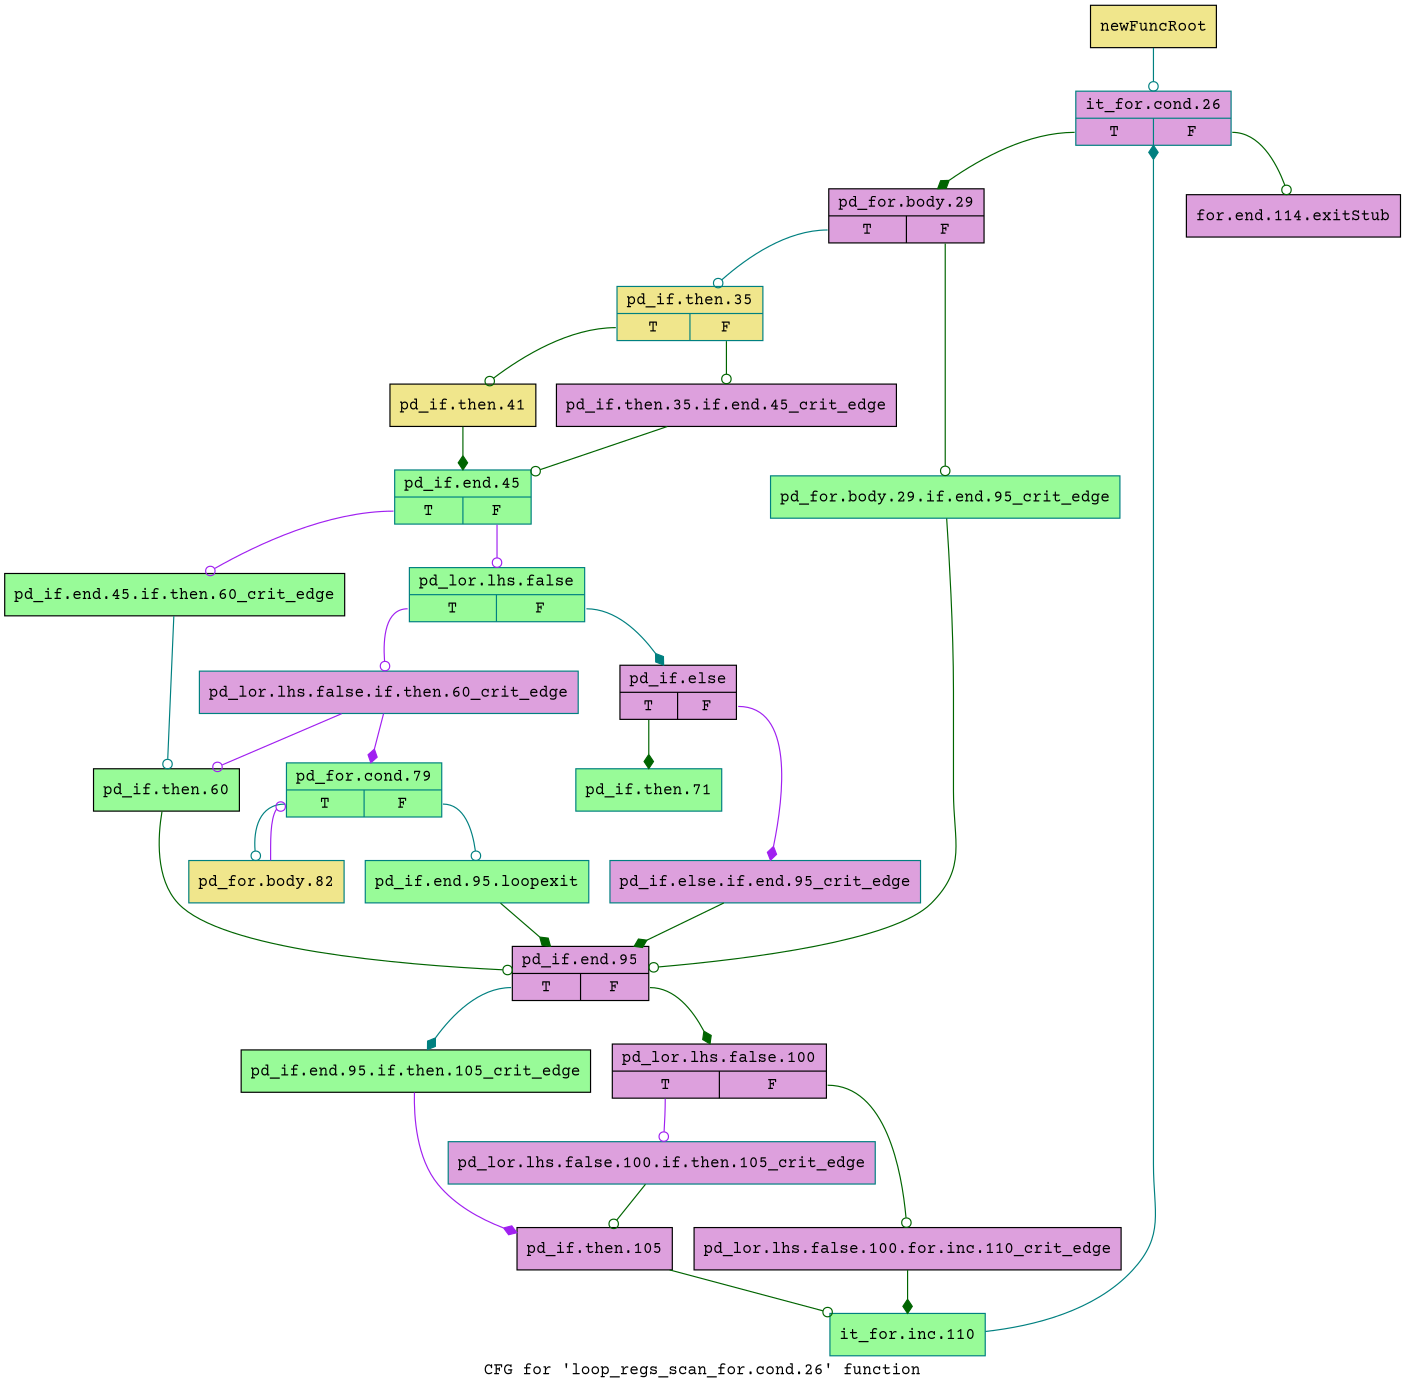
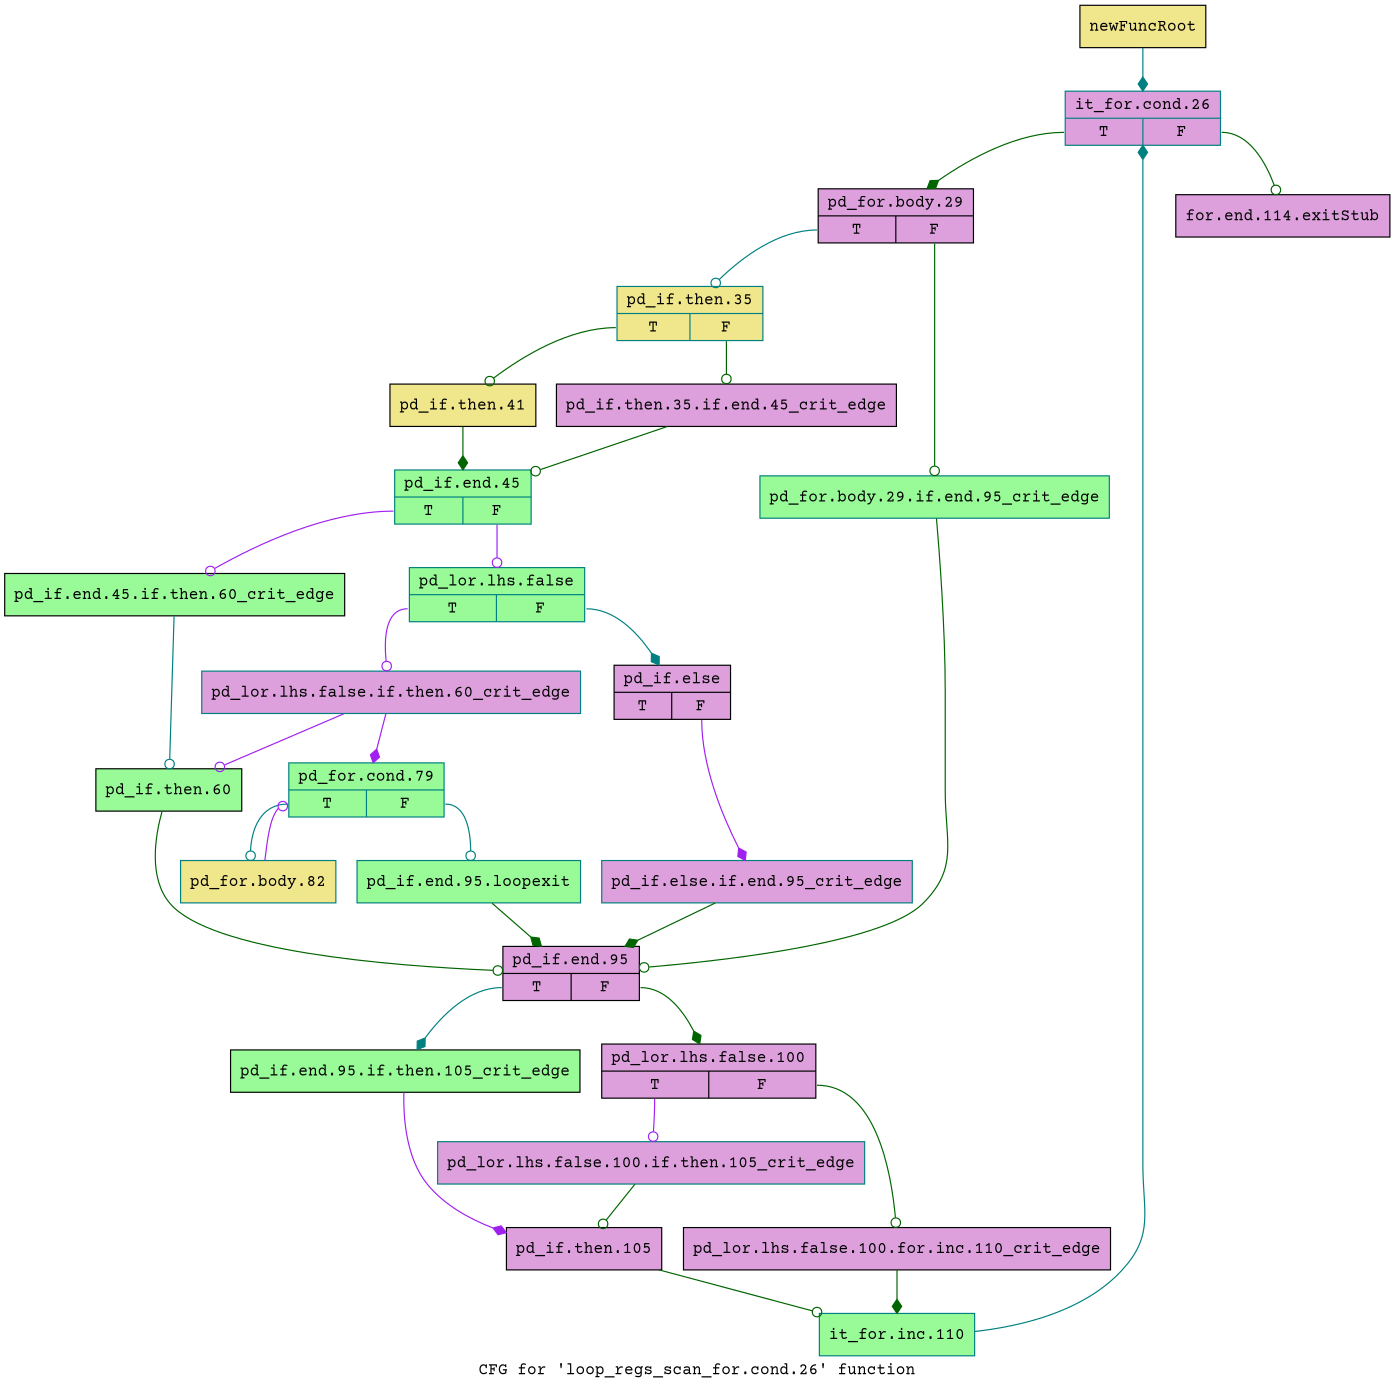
edge "newFuncRoot" -> "it_for.cond.26": arrowhead odot -> diamond
node "pd_if.then.71": removed
